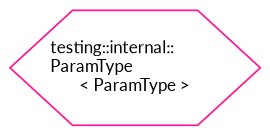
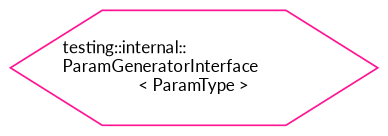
node "testing::internal:: ParamType < ParamType >": label "testing::internal:: ParamType < ParamType >" -> "testing::internal:: ParamGeneratorInterface < ParamType >"
